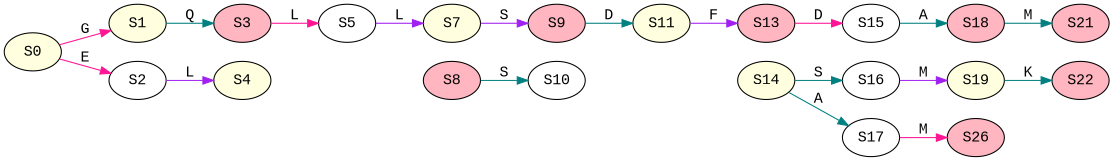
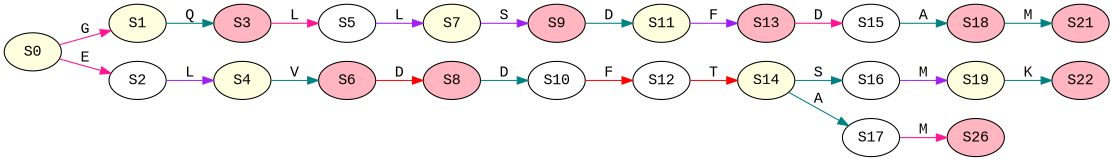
edge "S8" -> "S10": label "S" -> "D"
node "S6": added
node "S12": added
